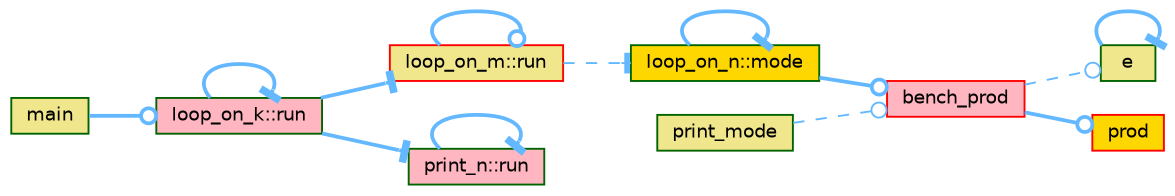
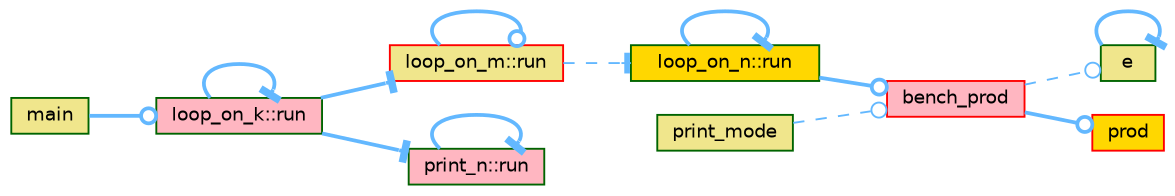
node "loop_on_n::mode": label "loop_on_n::mode" -> "loop_on_n::run"
